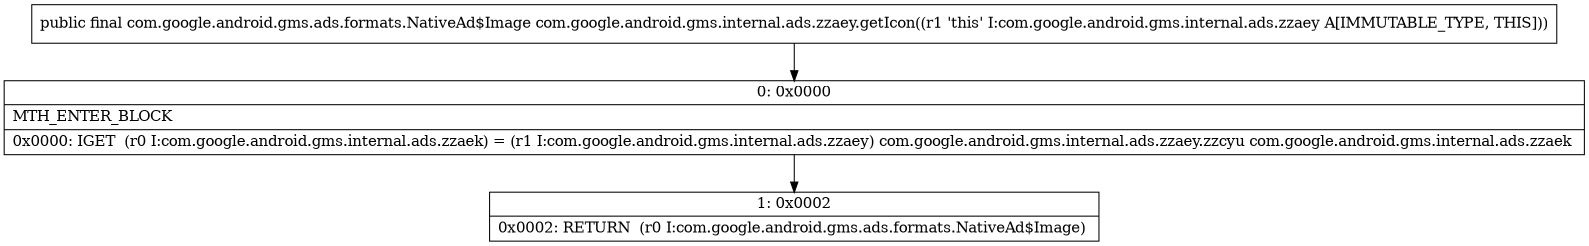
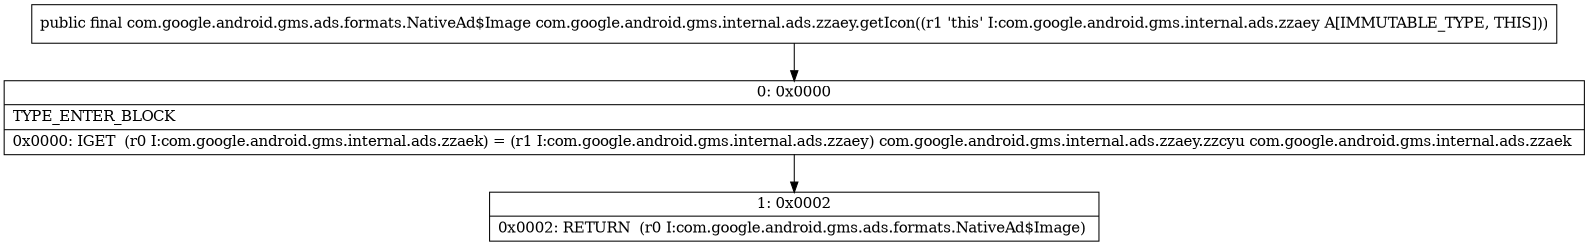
node "0: 0x0000": text "MTH_ENTER_BLOCK" -> "TYPE_ENTER_BLOCK"
